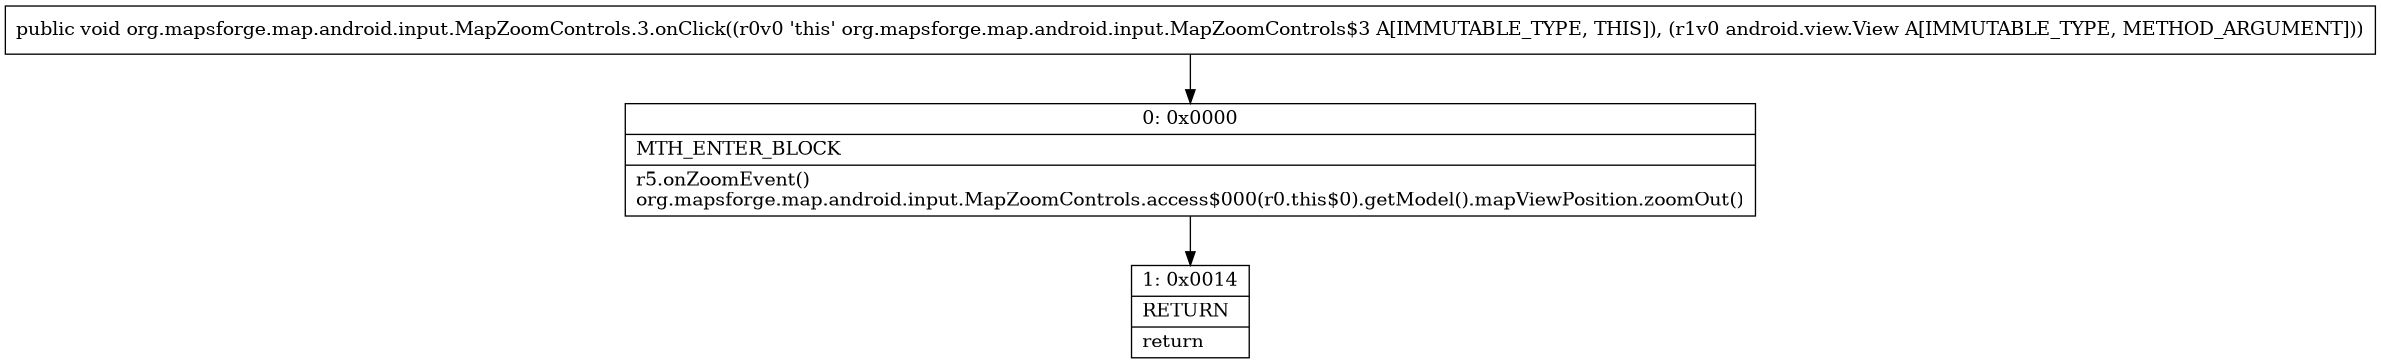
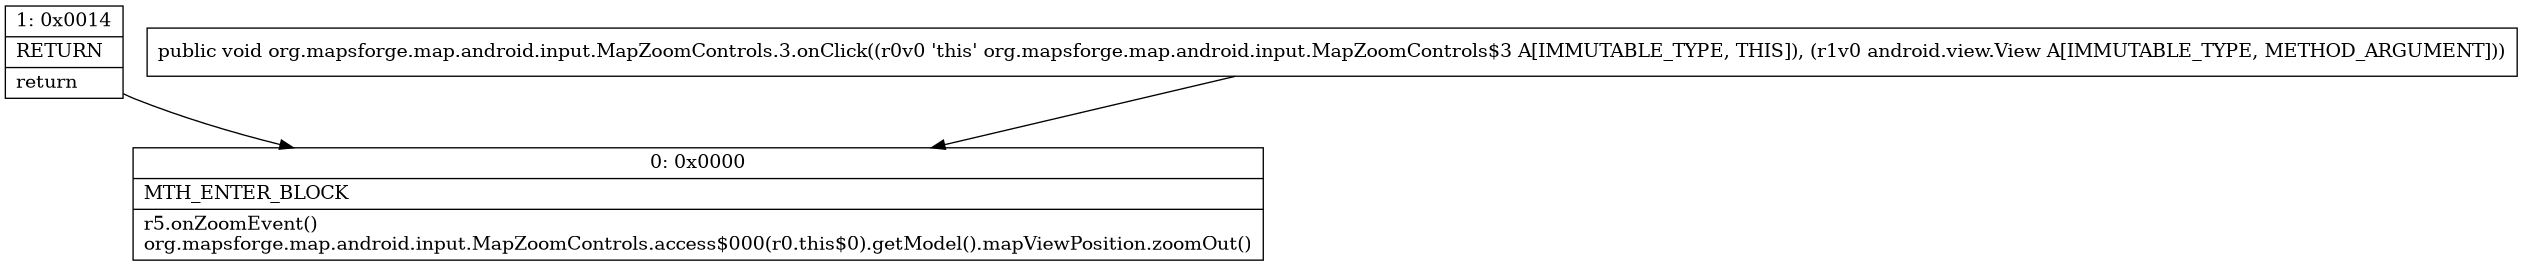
edge "0: 0x0000" -> "1: 0x0014": reversed
